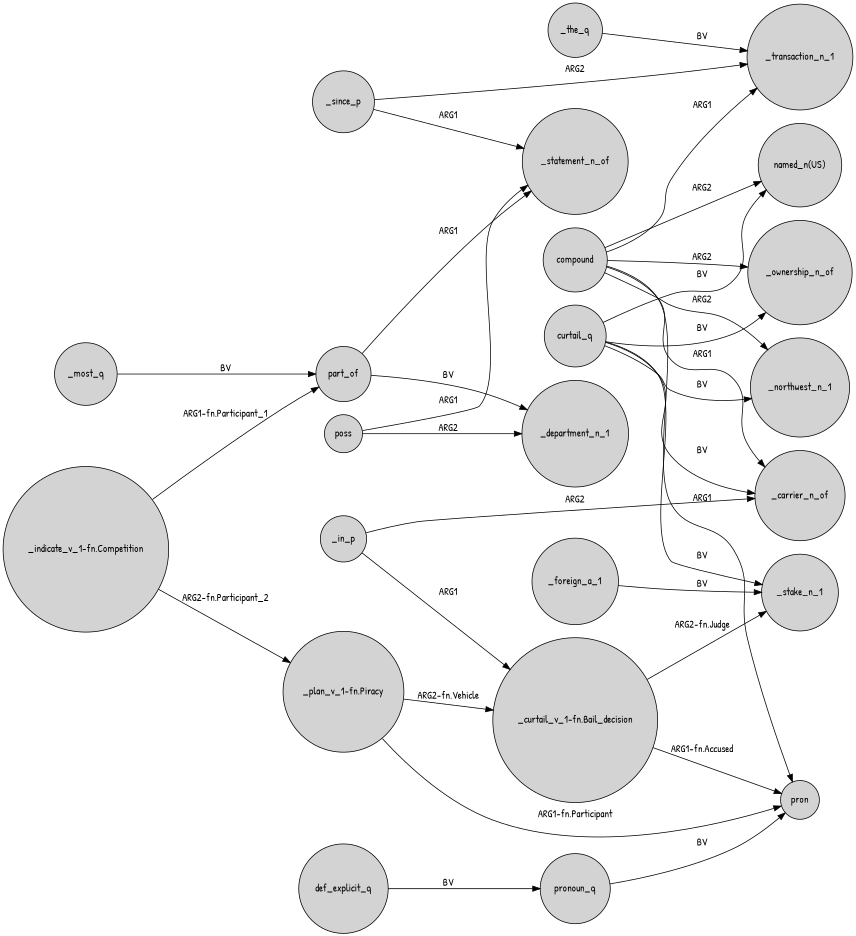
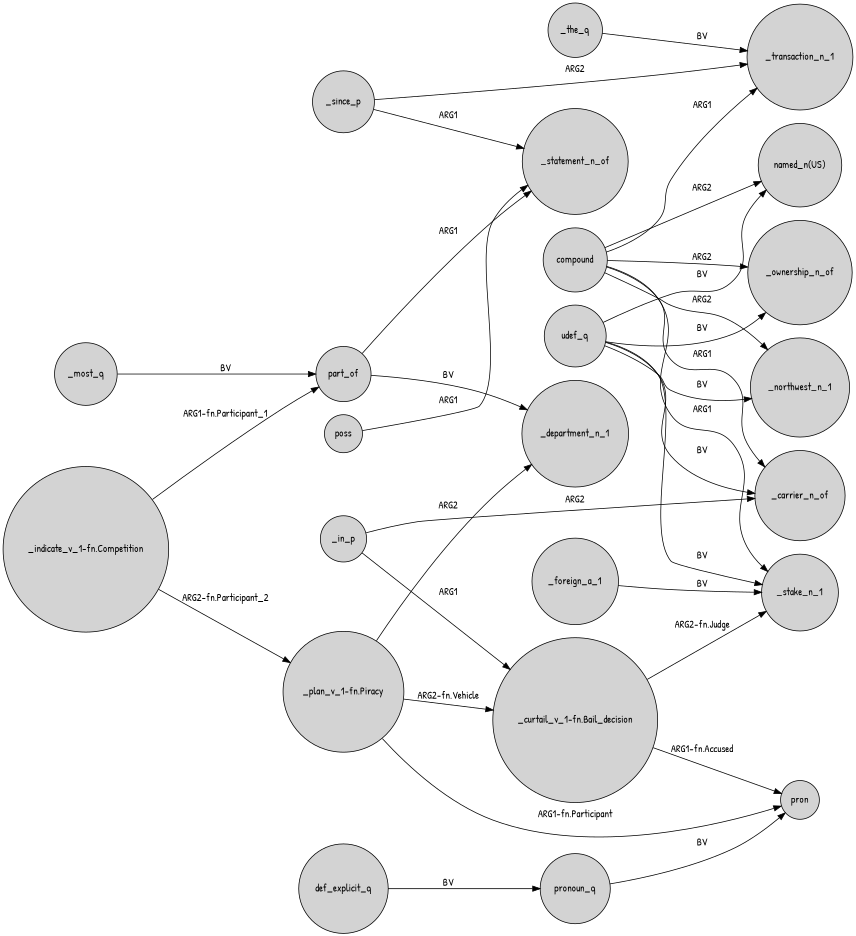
node "curtail_q": label "curtail_q" -> "udef_q"
edge "poss" -> "_department_n_1": now "_plan_v_1-fn.Piracy" -> "_department_n_1"
edge "compound" -> "pron": now "compound" -> "_stake_n_1"
